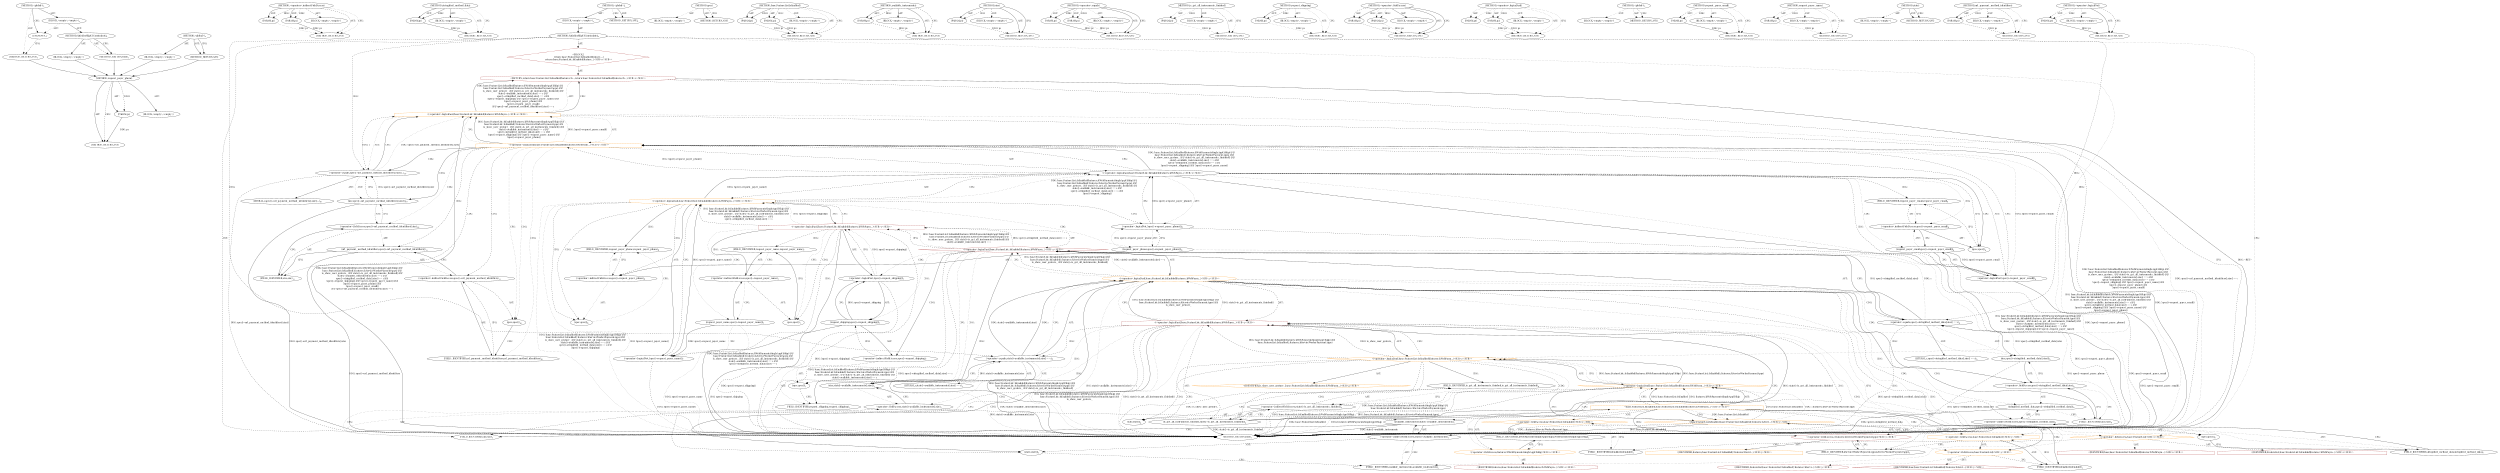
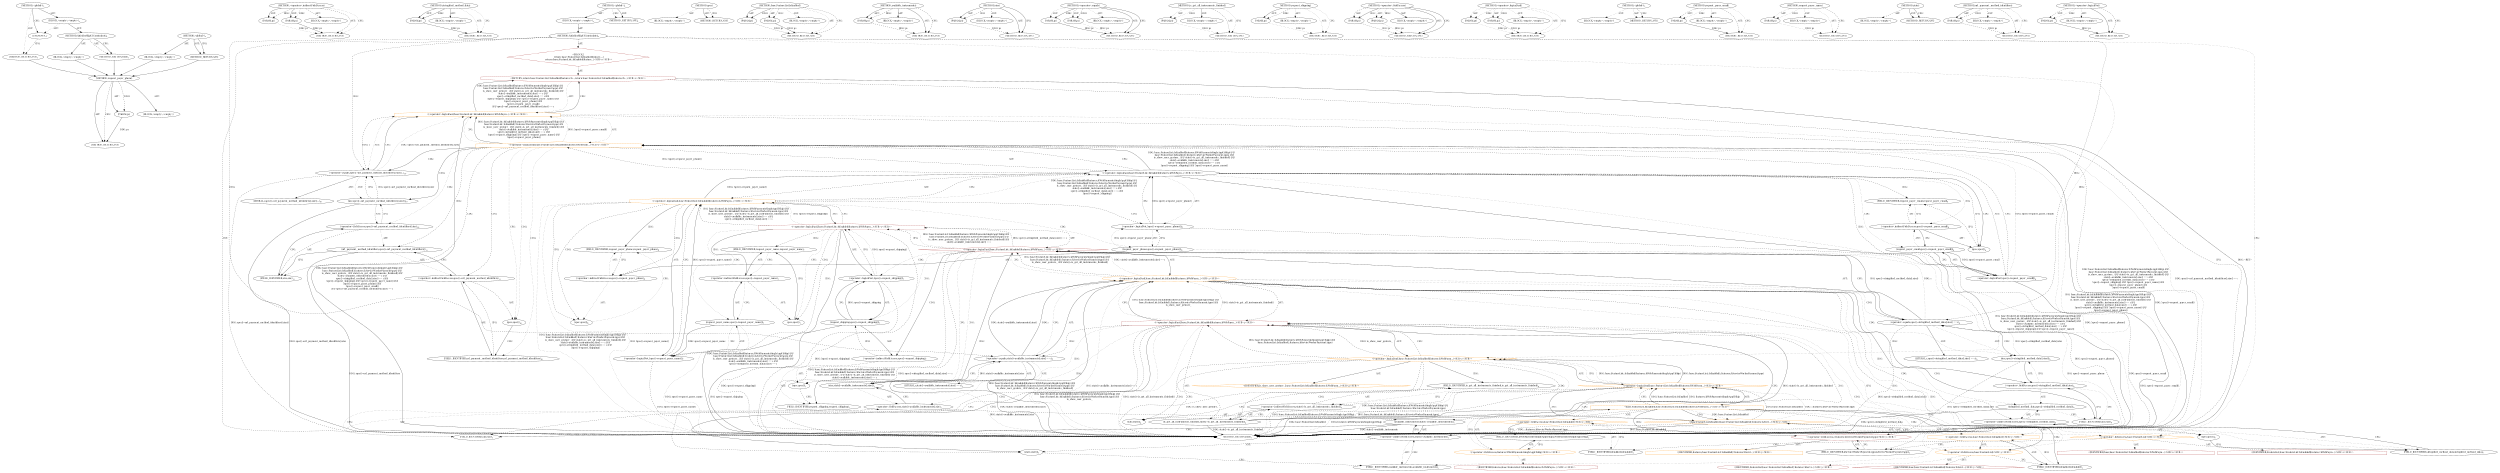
edge "(<operator>.logicalNot,!spec()->request_payer_name())" -> "(request_payer_name,spec()->request_payer_name())": added, label "AST:"
